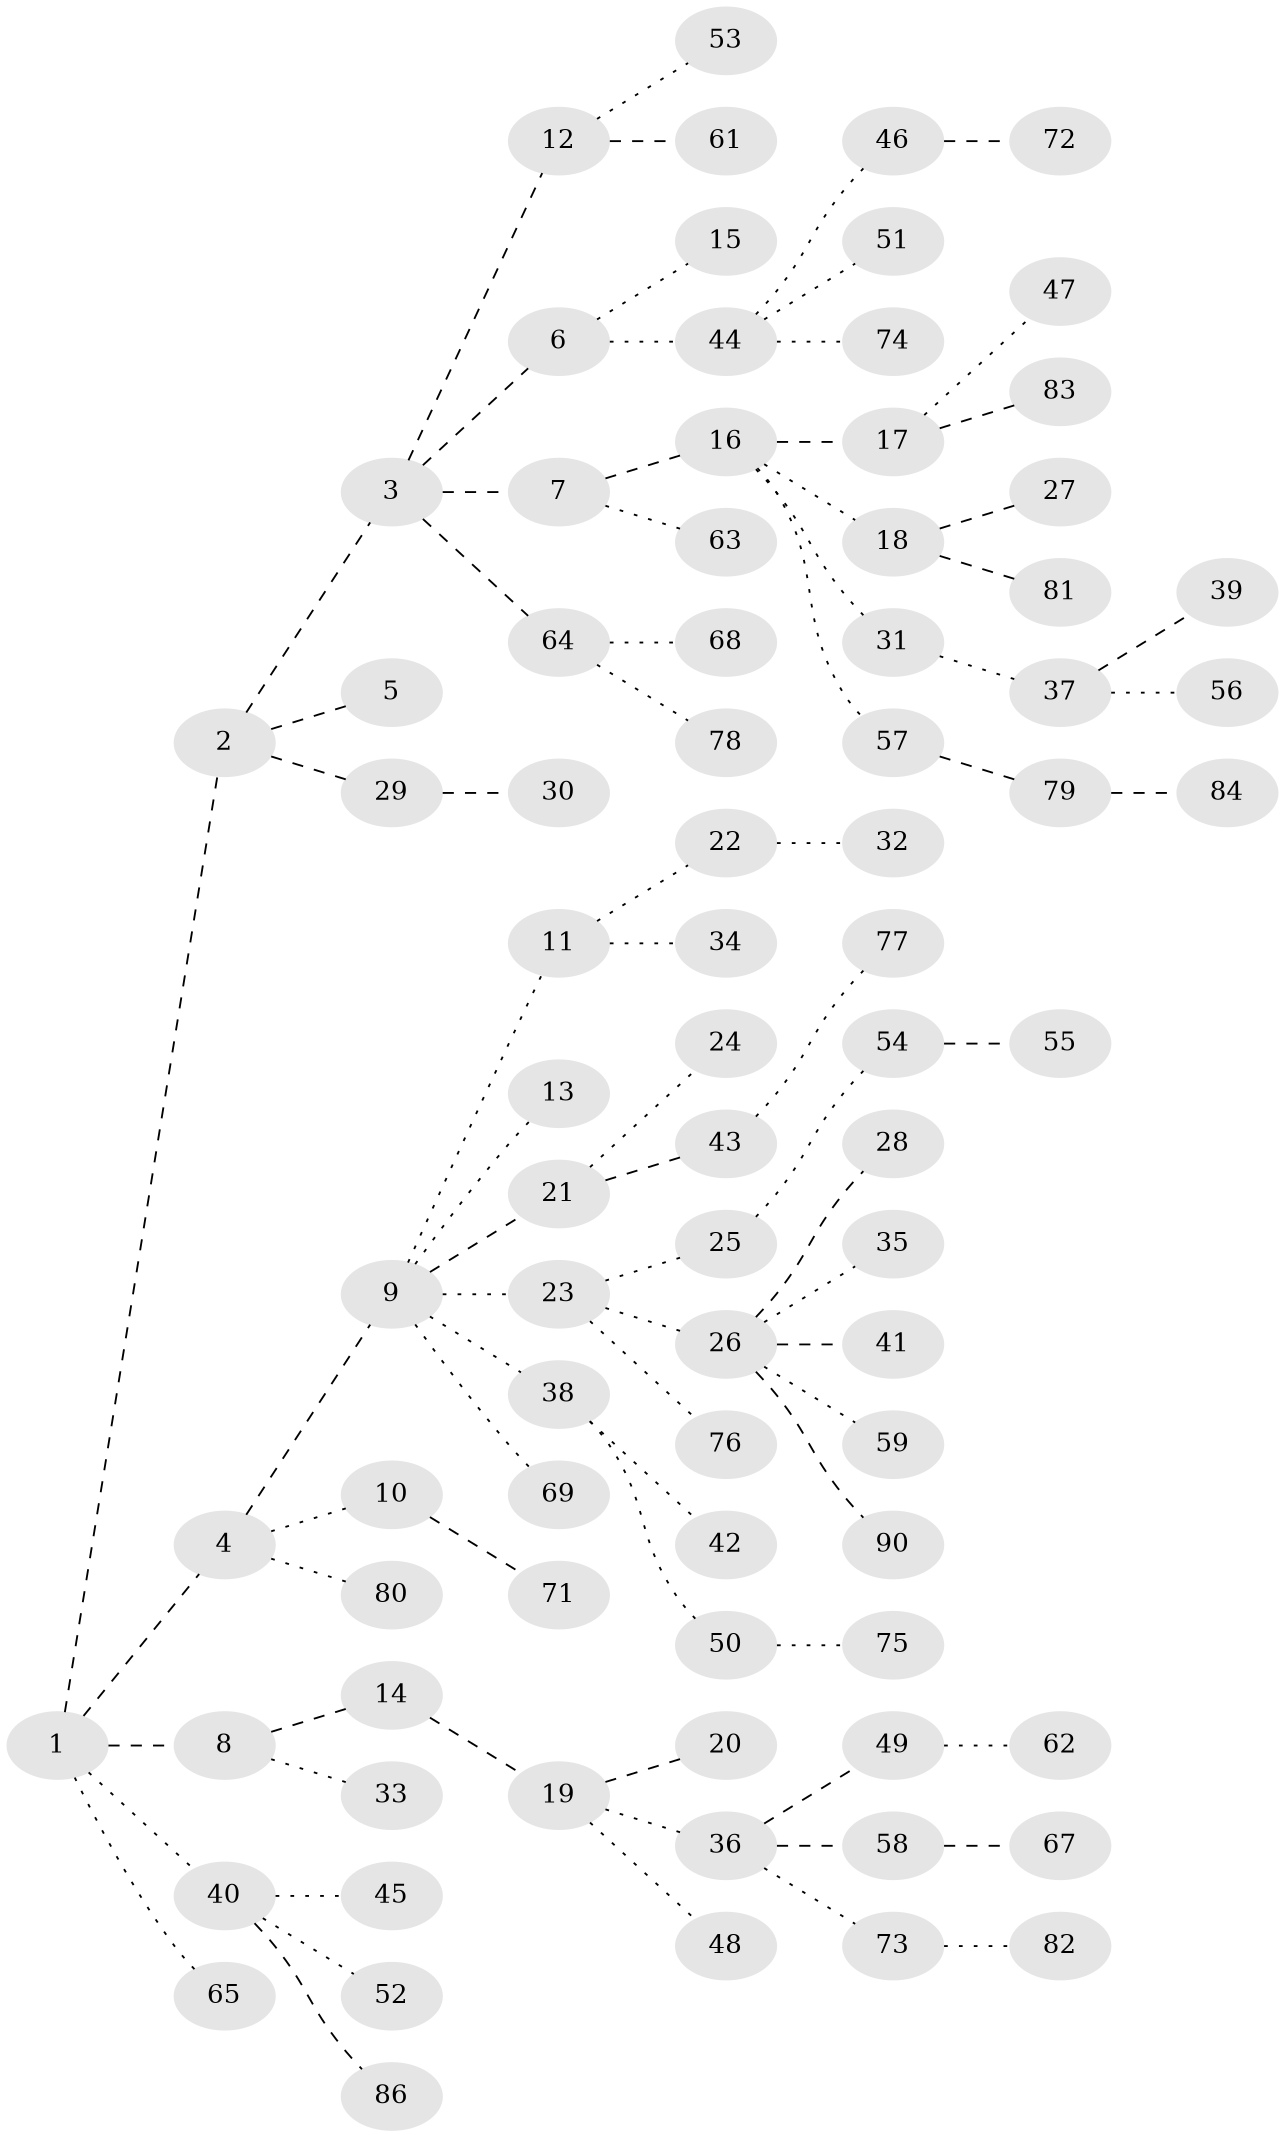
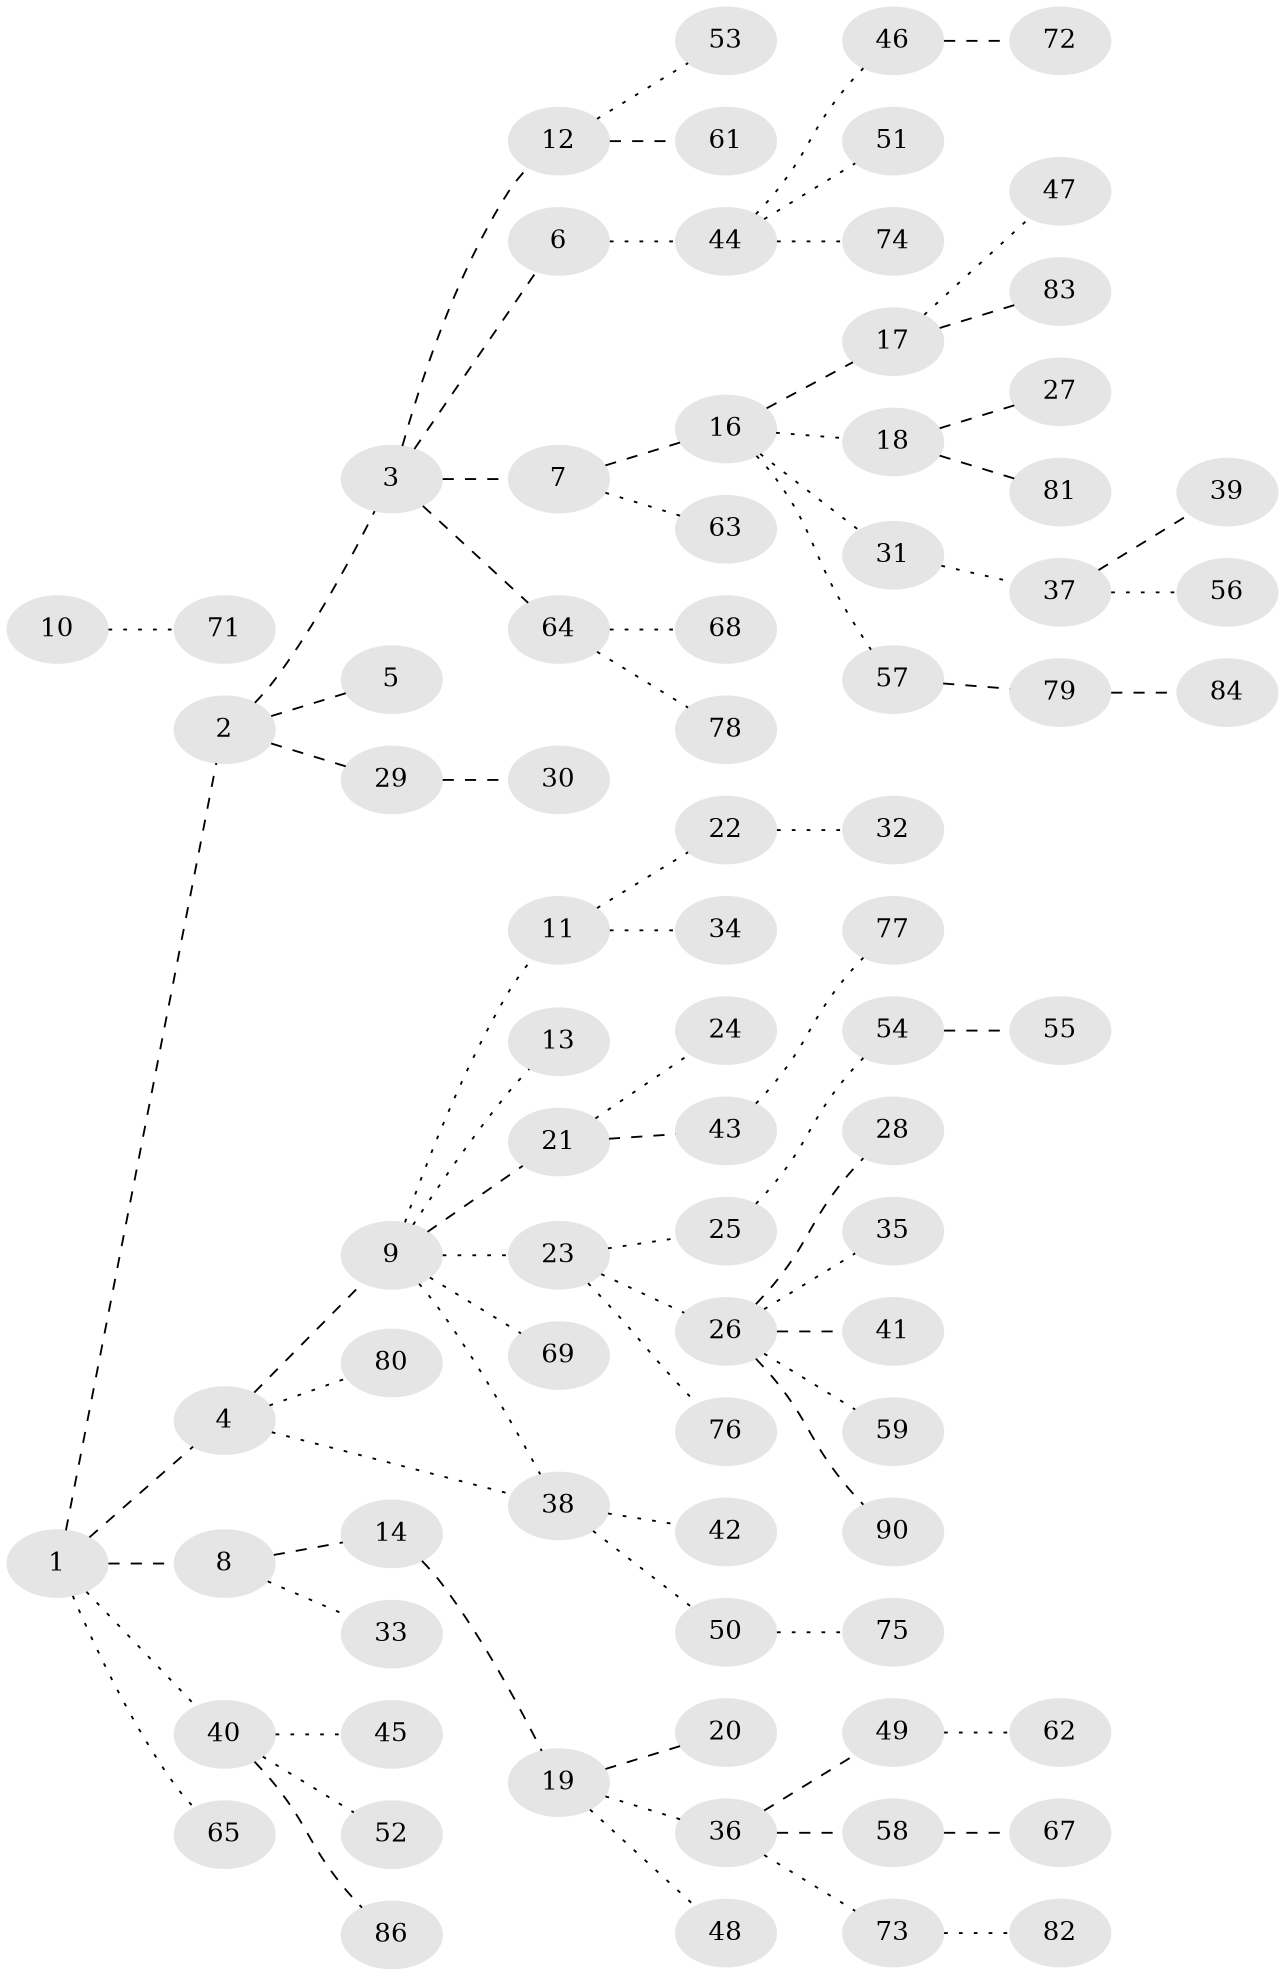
node "15": removed
edge "10" -- "4": now "38" -- "4"
edge "10" -- "71": style dashed -> dotted
